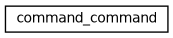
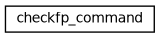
node "command_command": label "command_command" -> "checkfp_command"
